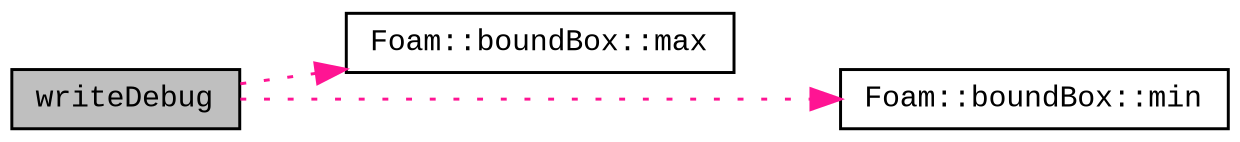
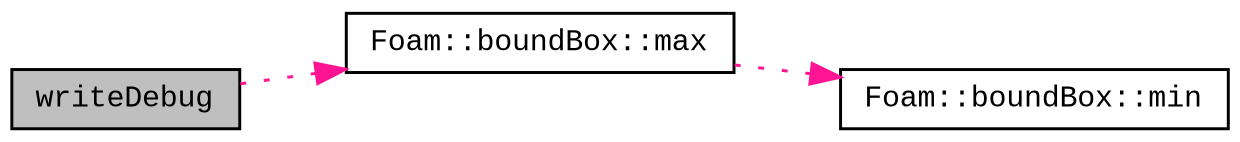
edge "writeDebug" -> "Foam::boundBox::min": now "Foam::boundBox::max" -> "Foam::boundBox::min"
